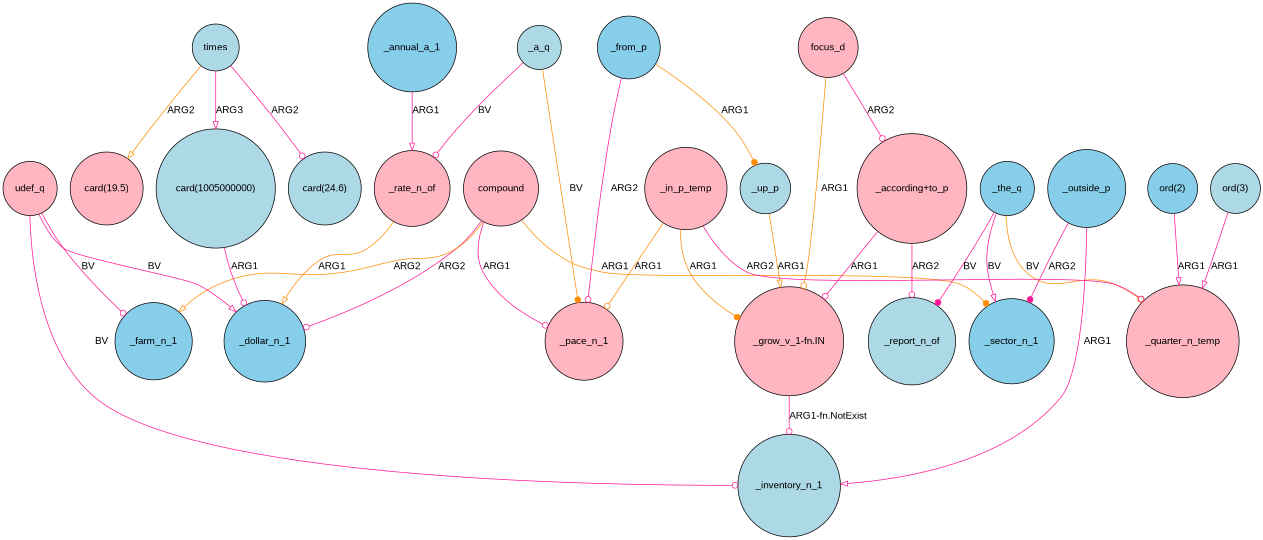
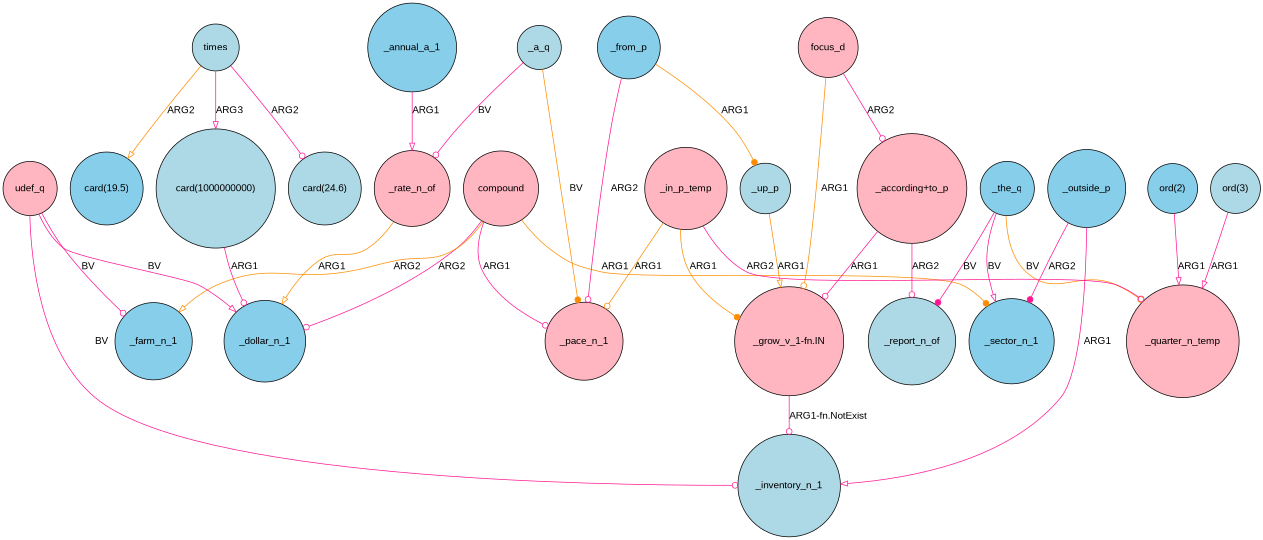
node "card(19.5)": fillcolor lightpink -> skyblue
node "card(1005000000)": label "card(1005000000)" -> "card(1000000000)"
